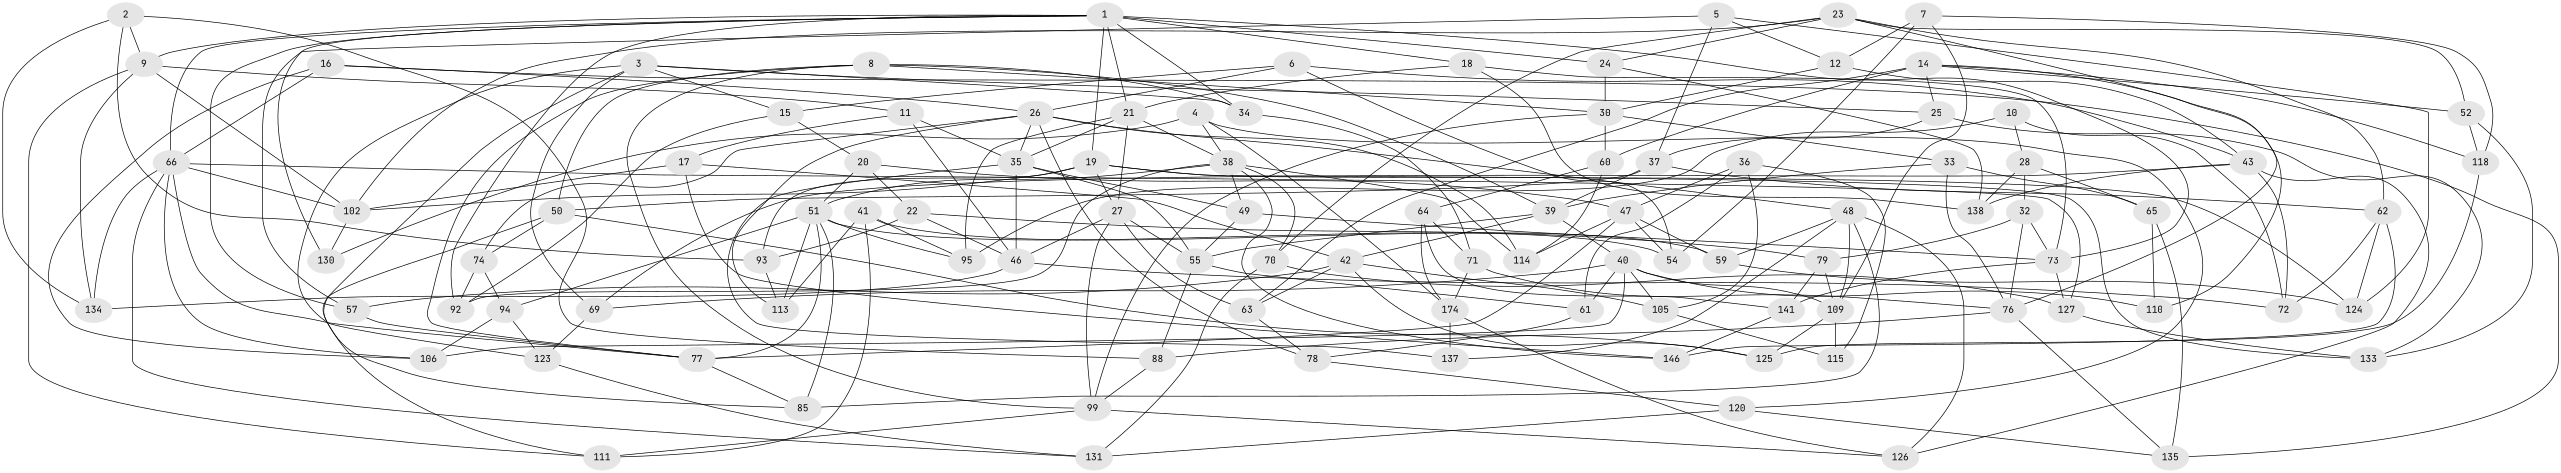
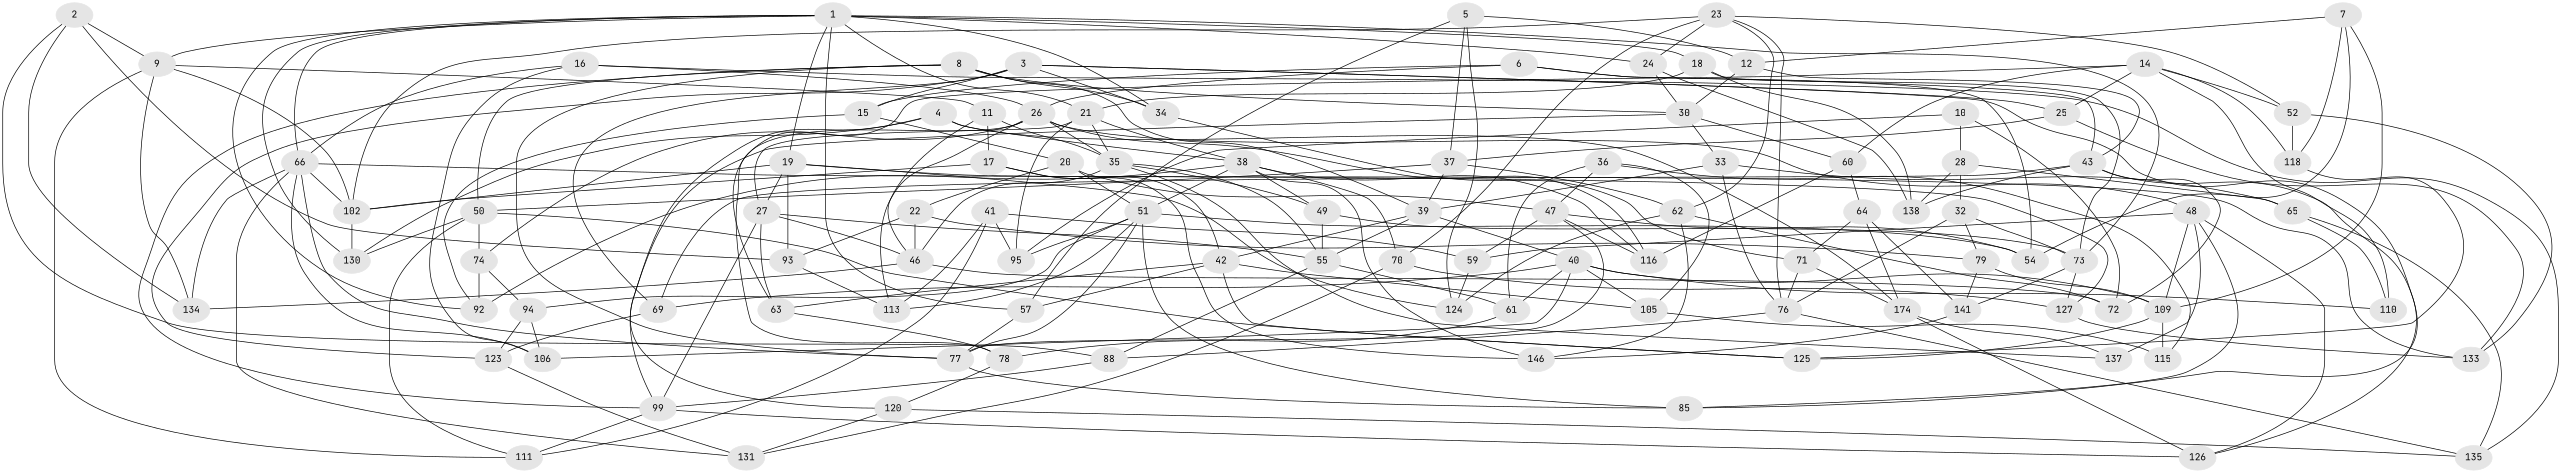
edge "50" -- "130": added
node "114": label "114" -> "116"
